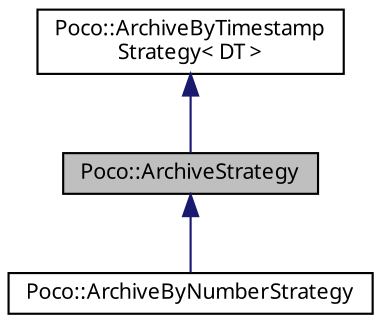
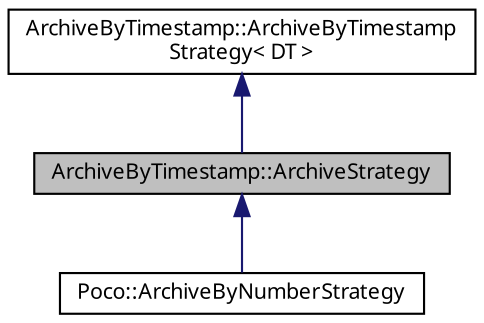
node "Poco::ArchiveByTimestamp Strategy< DT >": label "Poco::ArchiveByTimestamp Strategy< DT >" -> "ArchiveByTimestamp::ArchiveByTimestamp Strategy< DT >"
node "Poco::ArchiveStrategy": label "Poco::ArchiveStrategy" -> "ArchiveByTimestamp::ArchiveStrategy"
